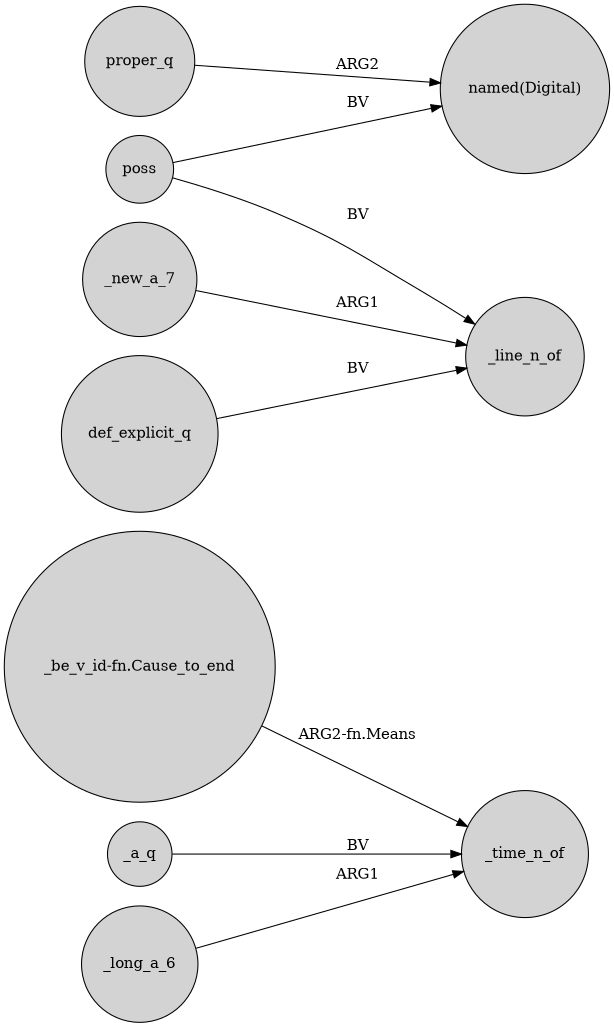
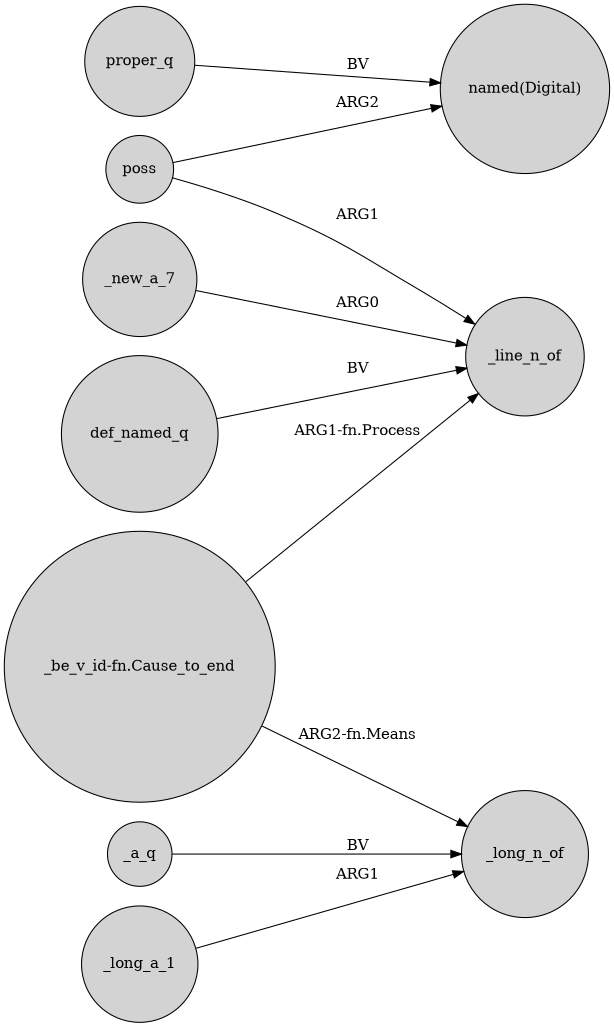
edge "proper_q" -> "named(Digital)": label "ARG2" -> "BV"
edge "poss" -> "named(Digital)": label "BV" -> "ARG2"
edge "poss" -> "_line_n_of": label "BV" -> "ARG1"
edge "_new_a_7" -> "_line_n_of": label "ARG1" -> "ARG0"
node "def_explicit_q": label "def_explicit_q" -> "def_named_q"
edge "_be_v_id-fn.Cause_to_end" -> "_line_n_of": added, label "ARG1-fn.Process"
node "_time_n_of": label "_time_n_of" -> "_long_n_of"
node "_long_a_6": label "_long_a_6" -> "_long_a_1"
